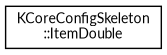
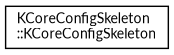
node "KCoreConfigSkeleton ::ItemDouble": label "KCoreConfigSkeleton ::ItemDouble" -> "KCoreConfigSkeleton ::KCoreConfigSkeleton"
